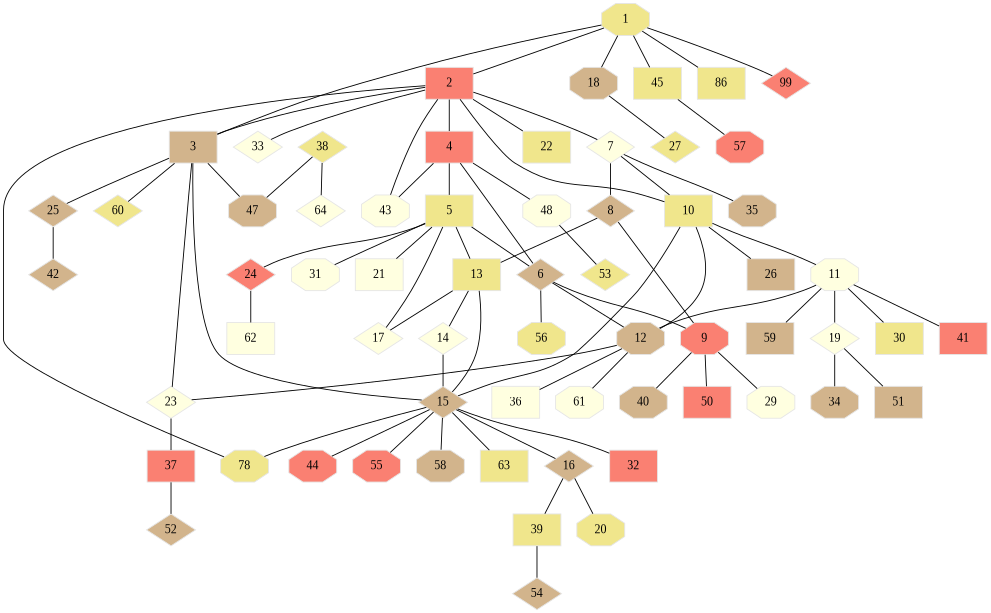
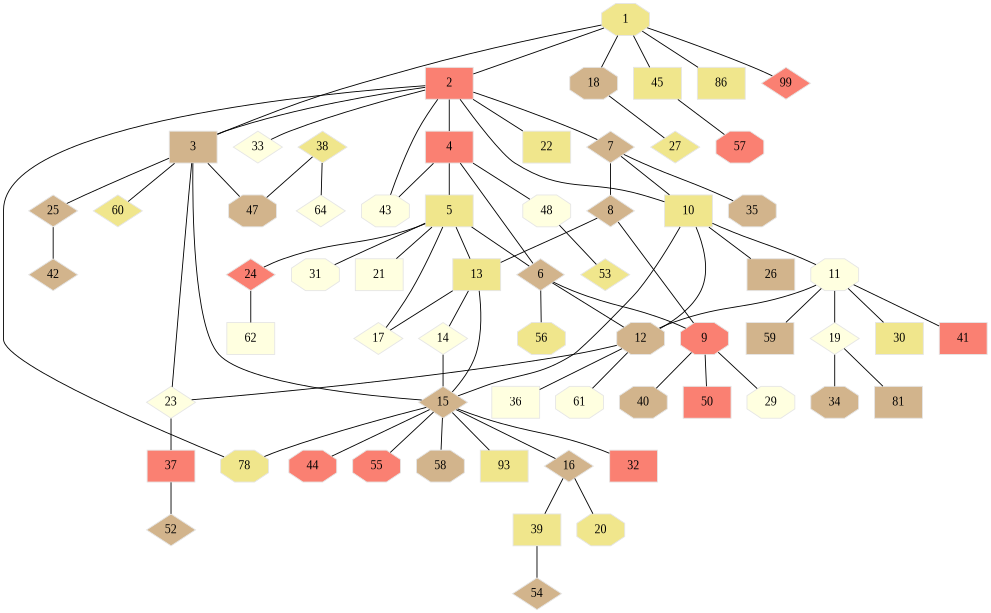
node "7": fillcolor lightyellow -> tan
node "51": label "51" -> "81"
node "63": label "63" -> "93"
